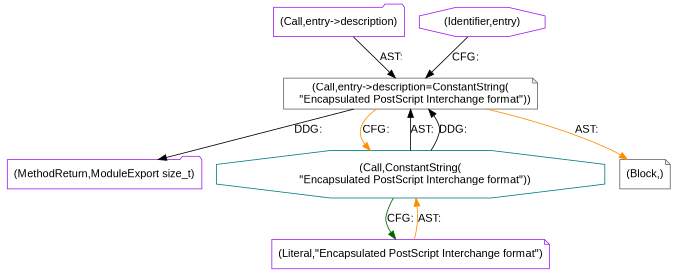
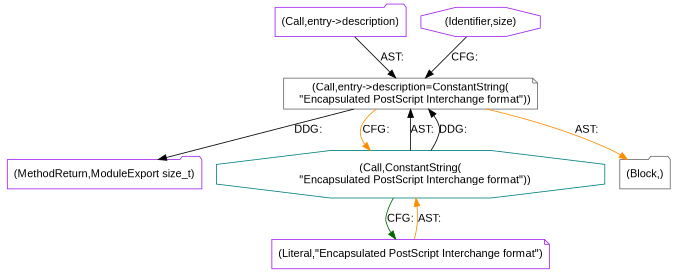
node "(Identifier,entry)": label "(Identifier,entry)" -> "(Identifier,size)"
node "(Block,)": shape note -> folder
